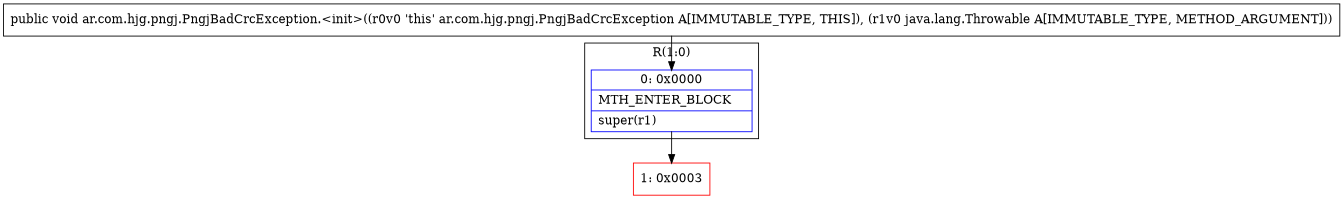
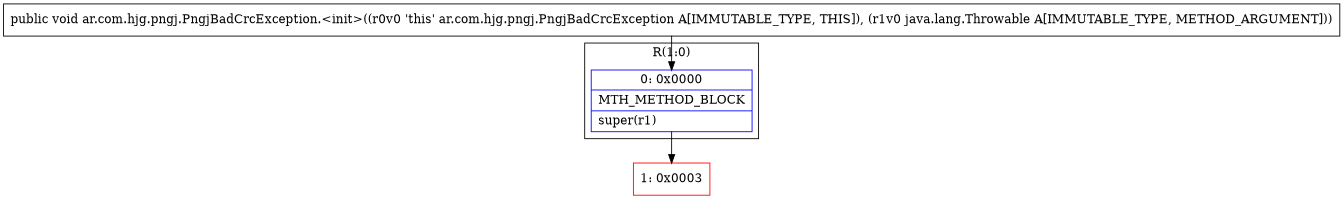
node "0: 0x0000": text "MTH_ENTER_BLOCK" -> "MTH_METHOD_BLOCK"
